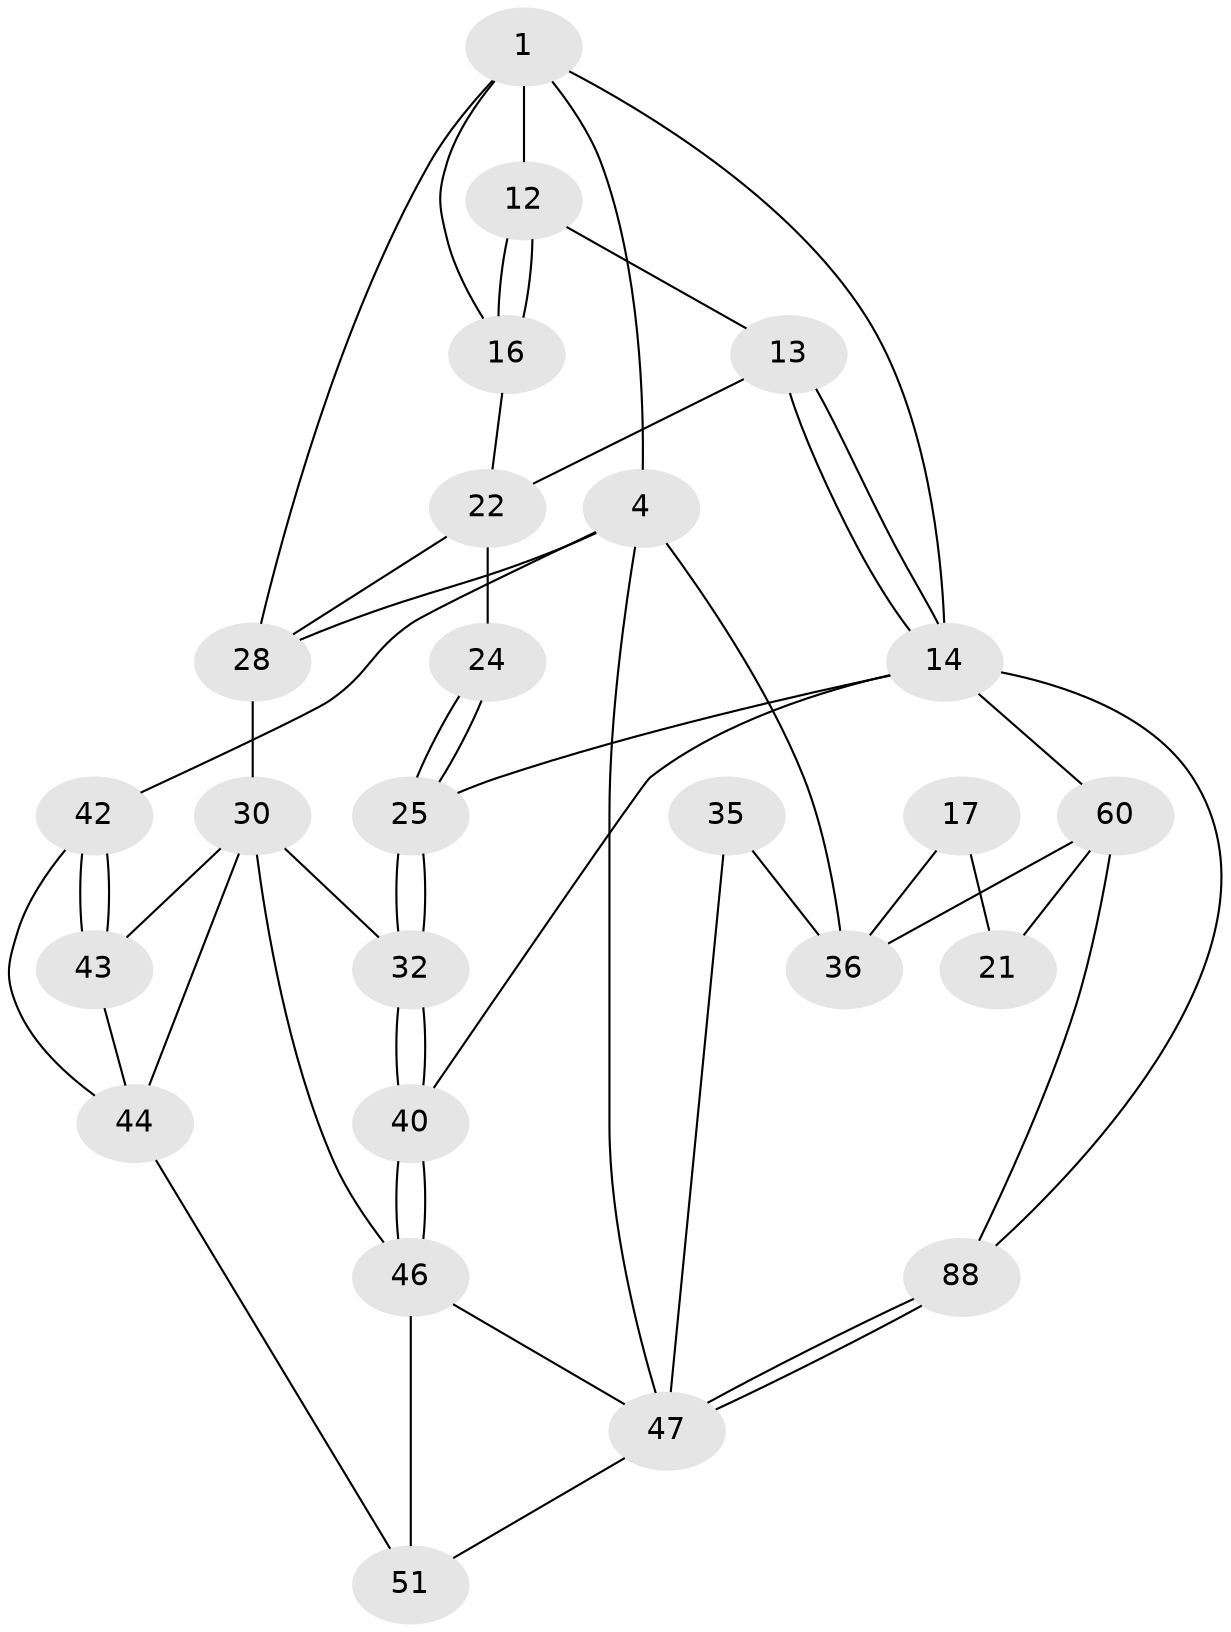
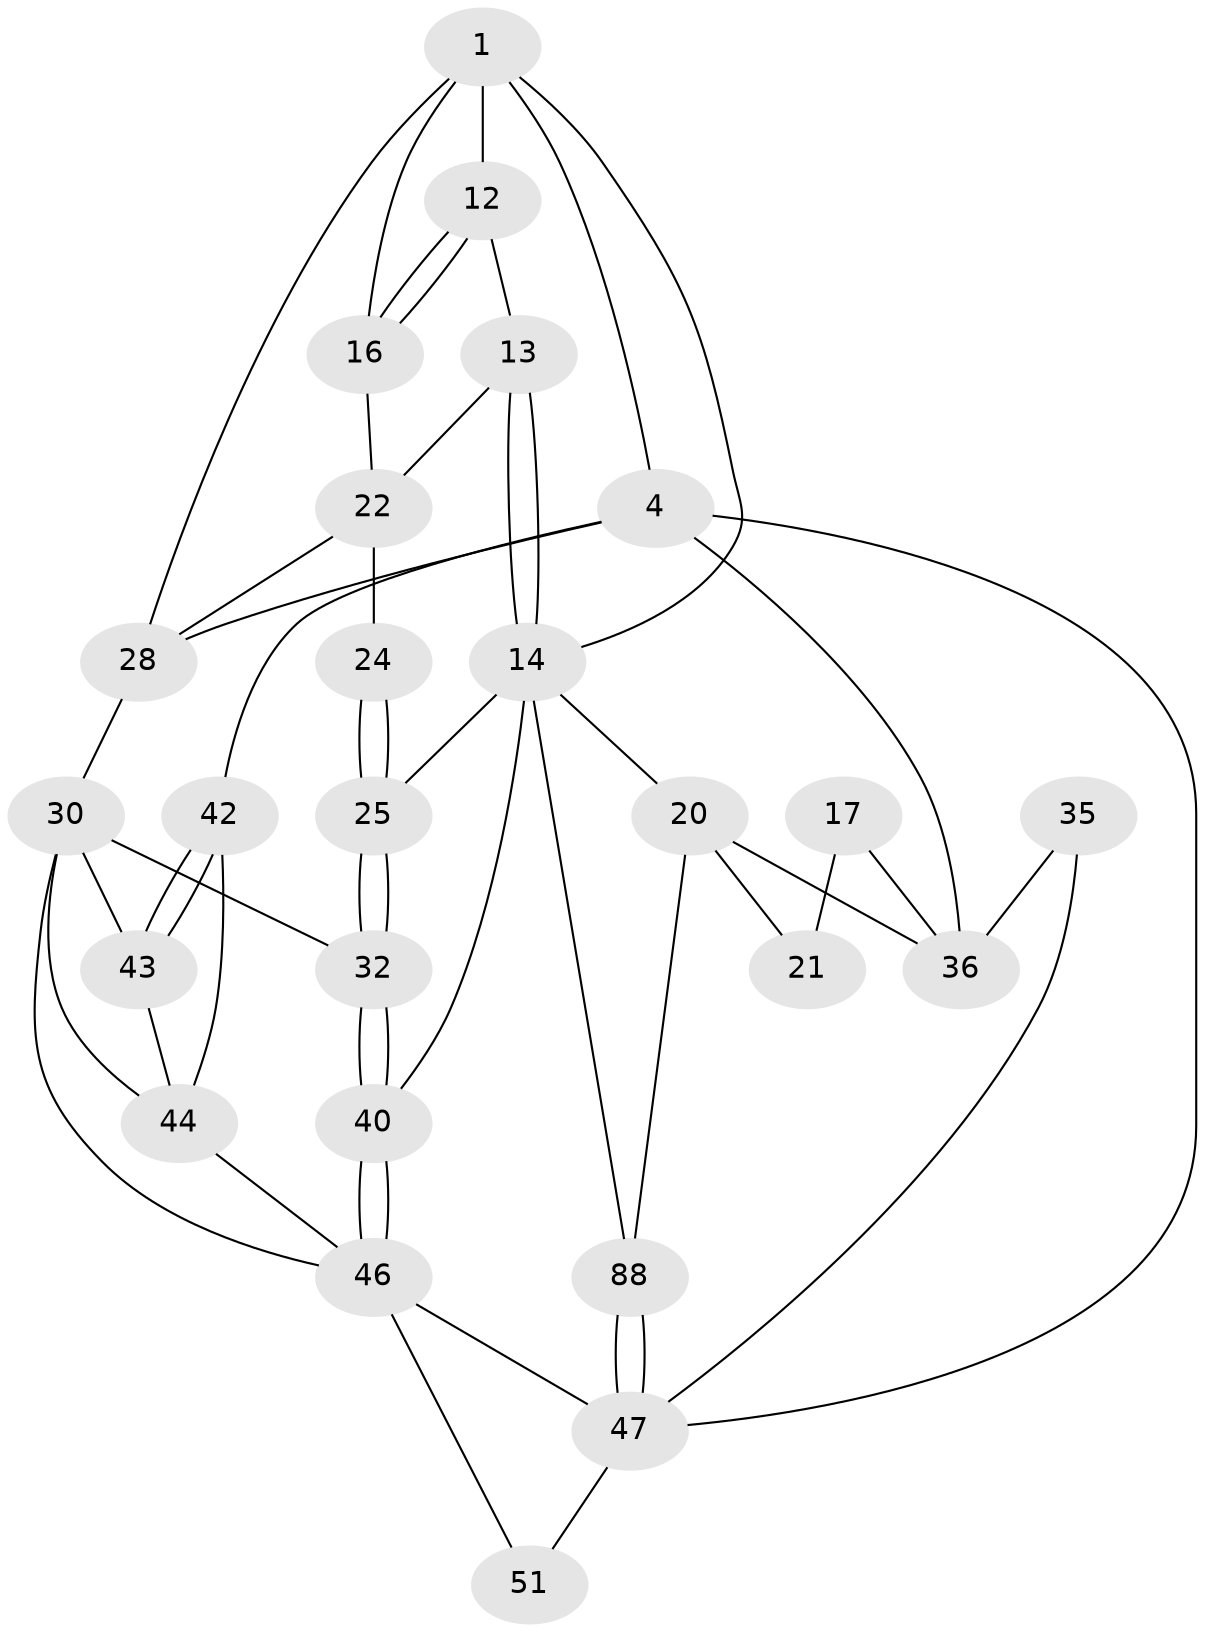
node "60": label "60" -> "20"
edge "44" -- "51": now "44" -- "46"
